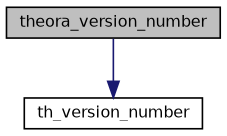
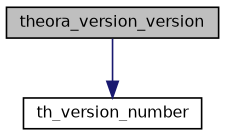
node "theora_version_number": label "theora_version_number" -> "theora_version_version"
